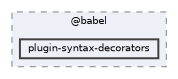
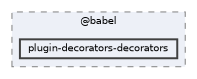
node "plugin-syntax-decorators": label "plugin-syntax-decorators" -> "plugin-decorators-decorators"
